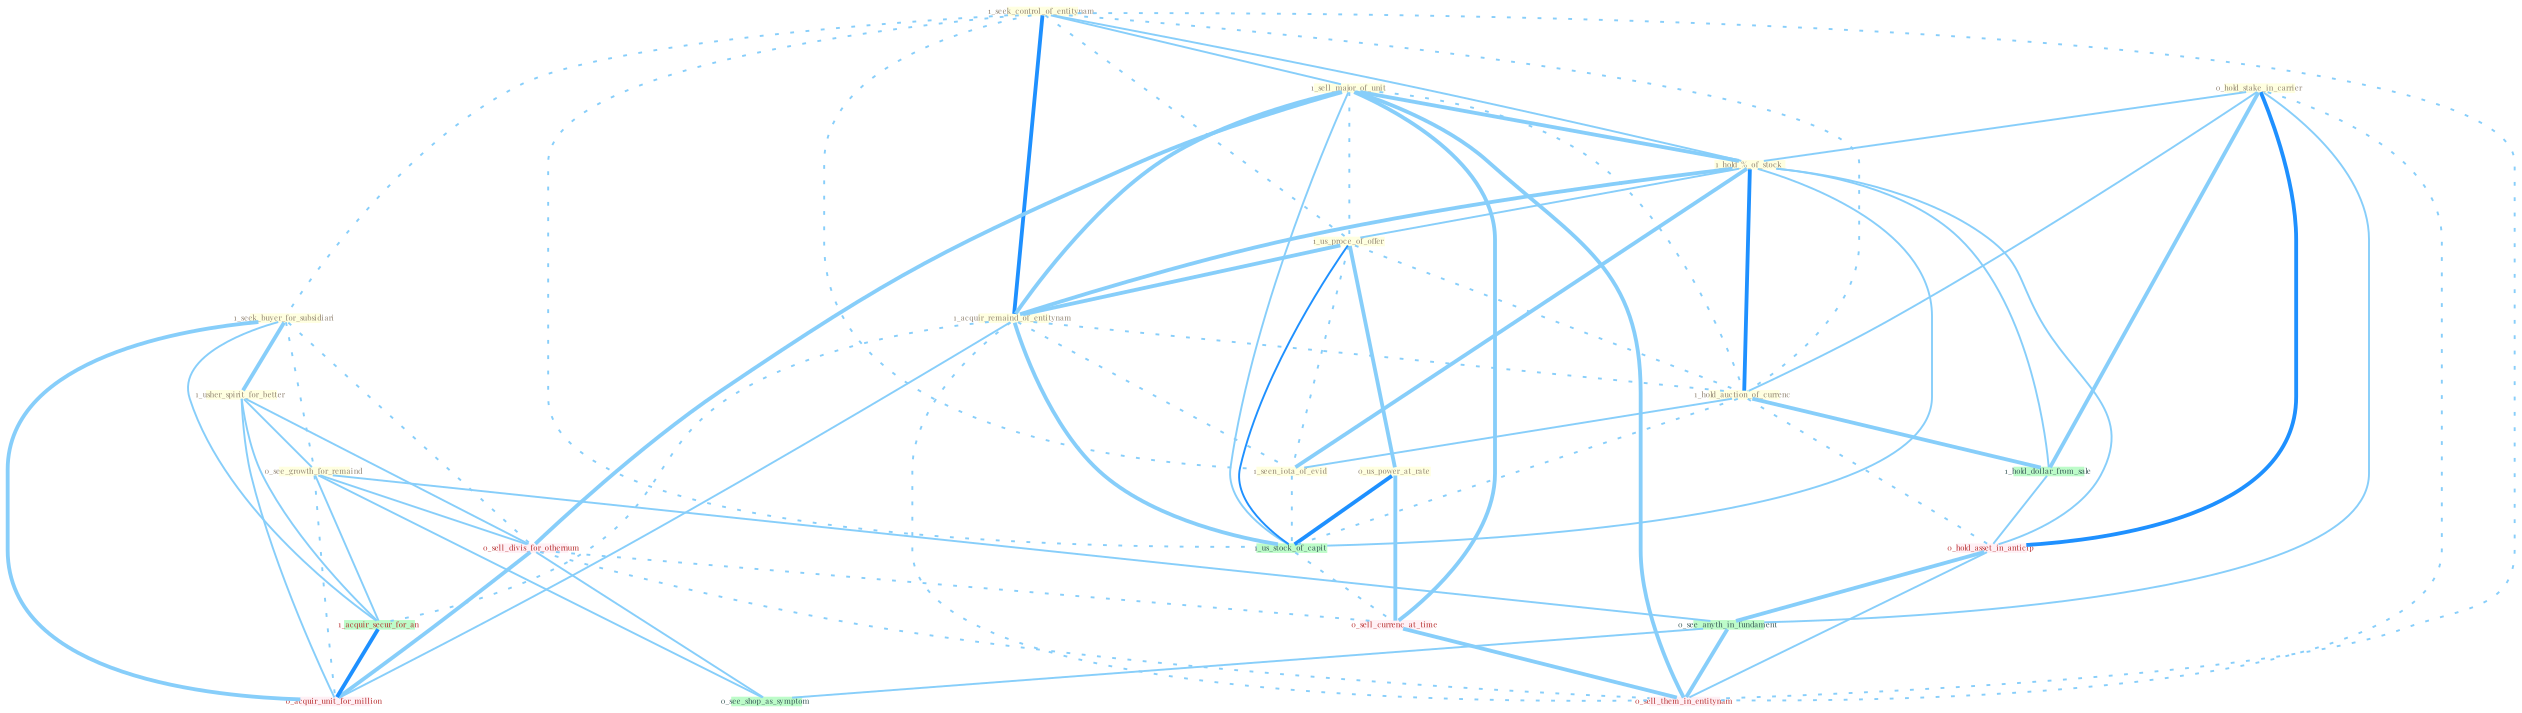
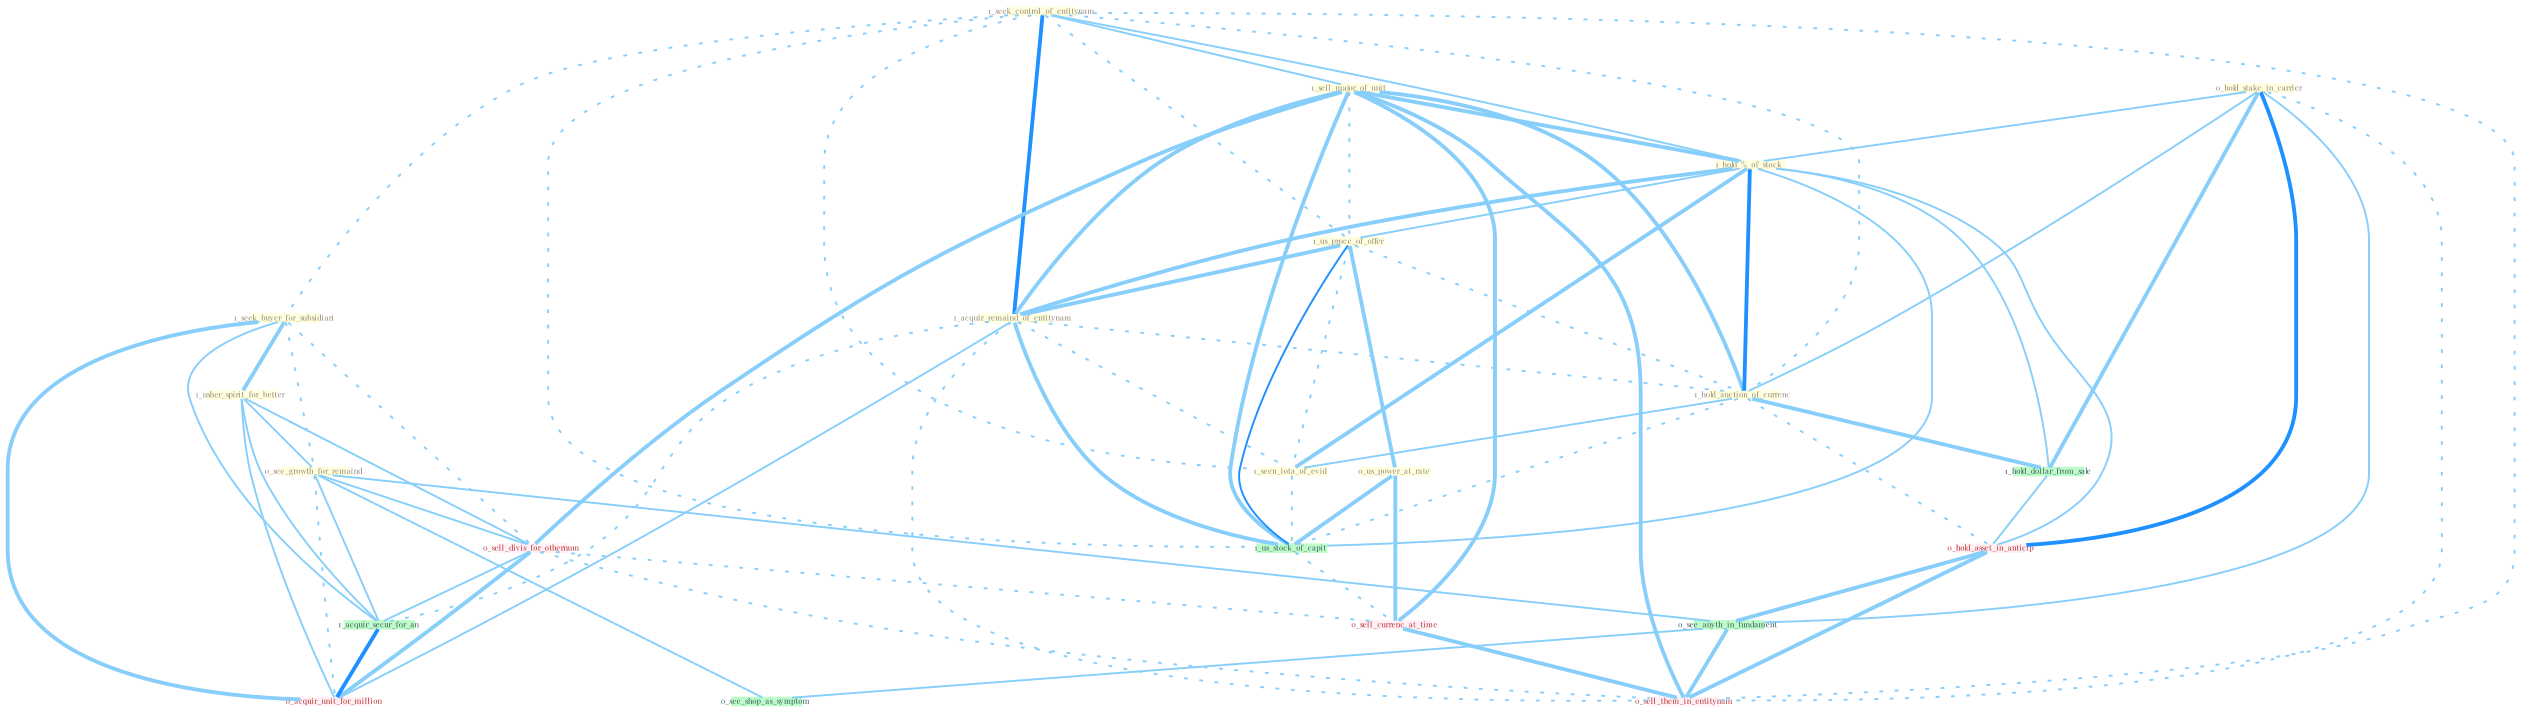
edge "1_sell_major_of_unit" -- "1_hold_auction_of_currenc": style dotted -> bold
edge "1_sell_major_of_unit" -- "1_us_stock_of_capit": style solid -> bold
edge "0_us_power_at_rate" -- "1_us_stock_of_capit": color #1e90ff -> #87cefa
node "1_acquir_secur_for_an": fontcolor #b22222 -> #2f4f4f
edge "0_sell_divis_for_othernum" -- "0_see_shop_as_symptom": now "0_sell_divis_for_othernum" -- "1_acquir_secur_for_an"
edge "0_hold_asset_in_anticip" -- "0_sell_them_in_entitynam": style solid -> bold
